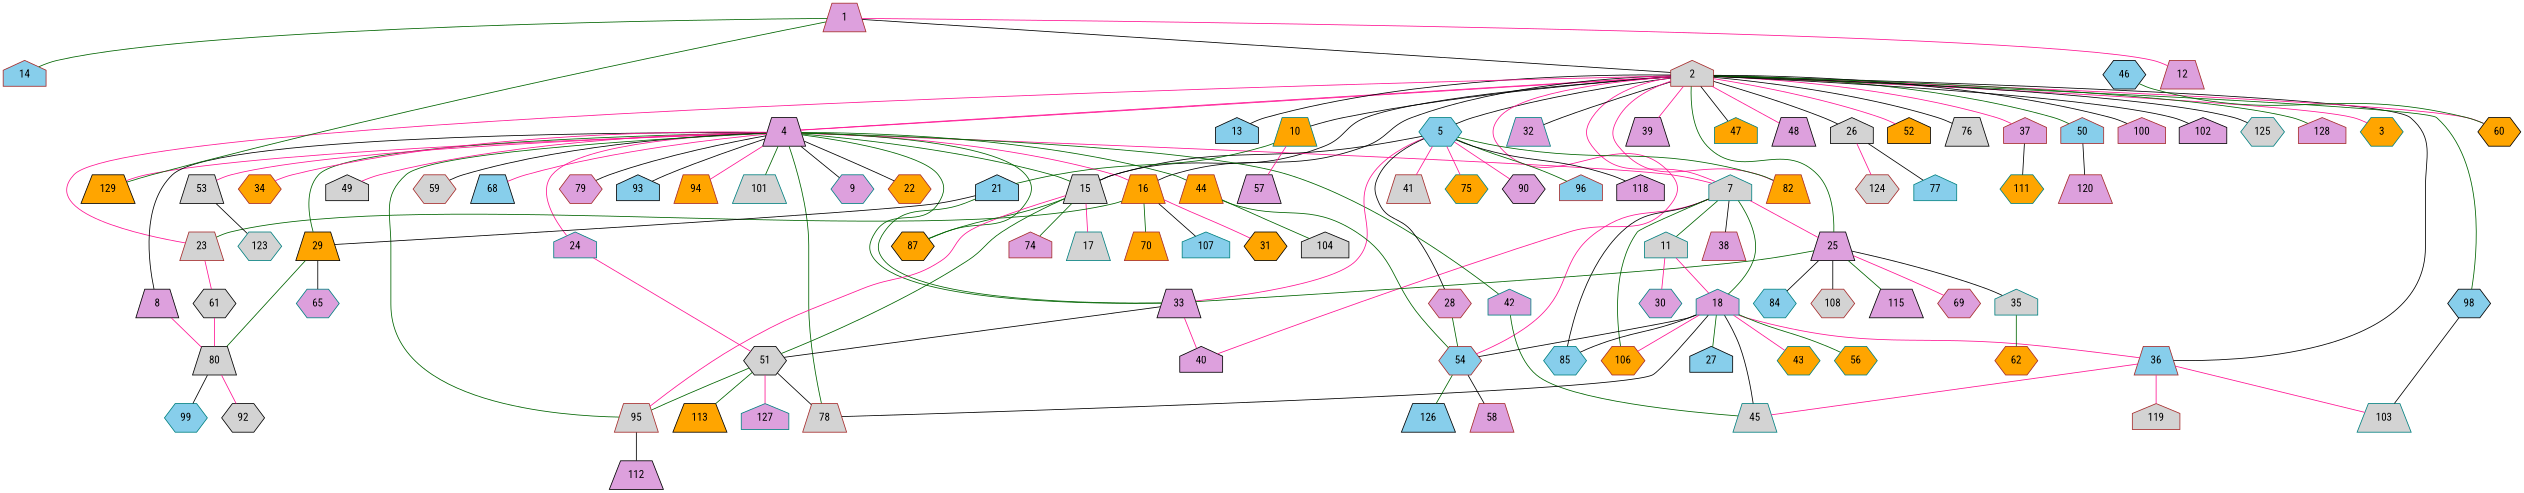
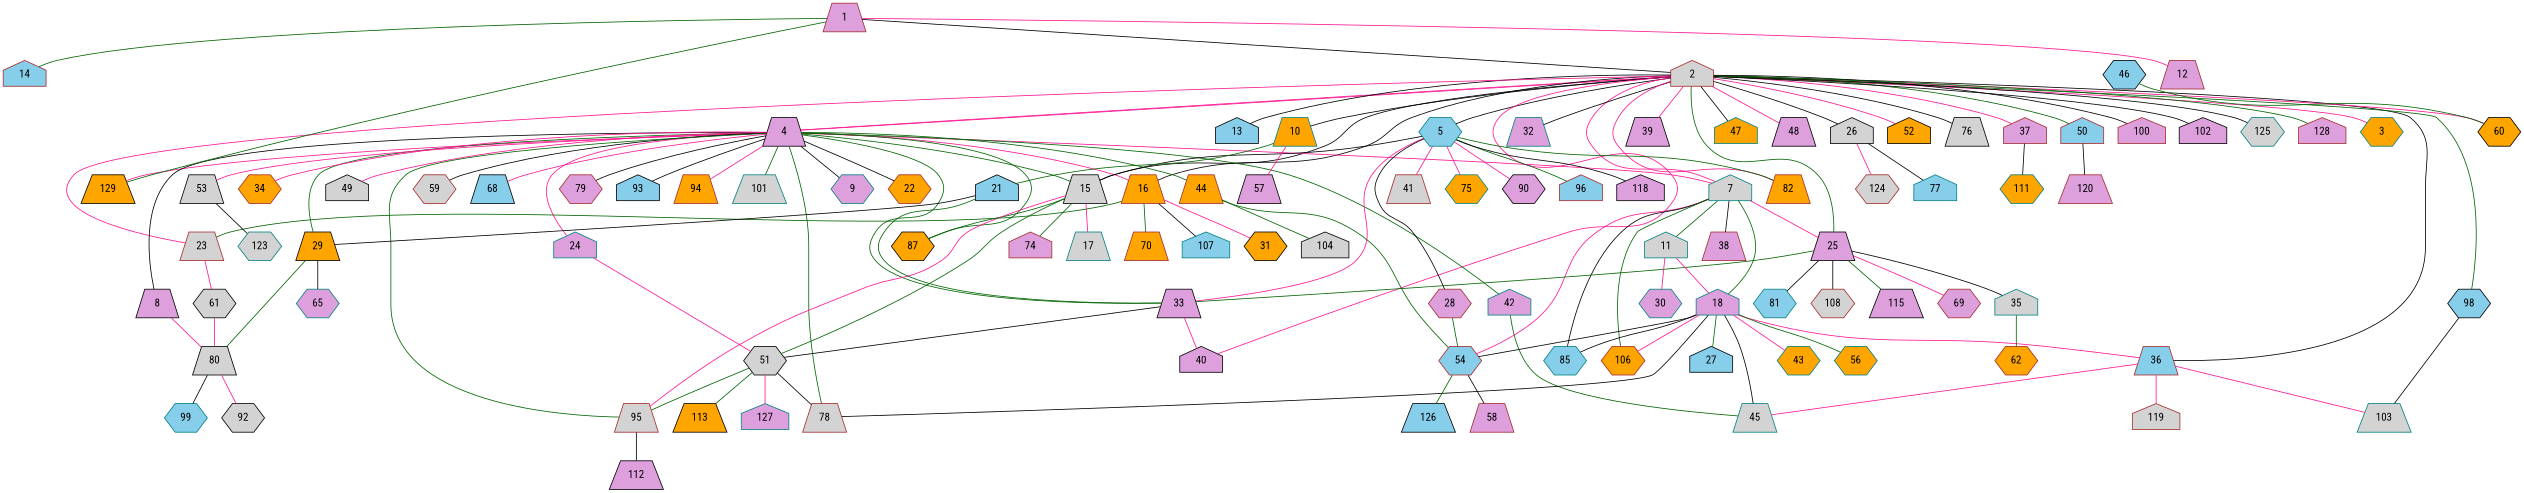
node "84": label "84" -> "81"
